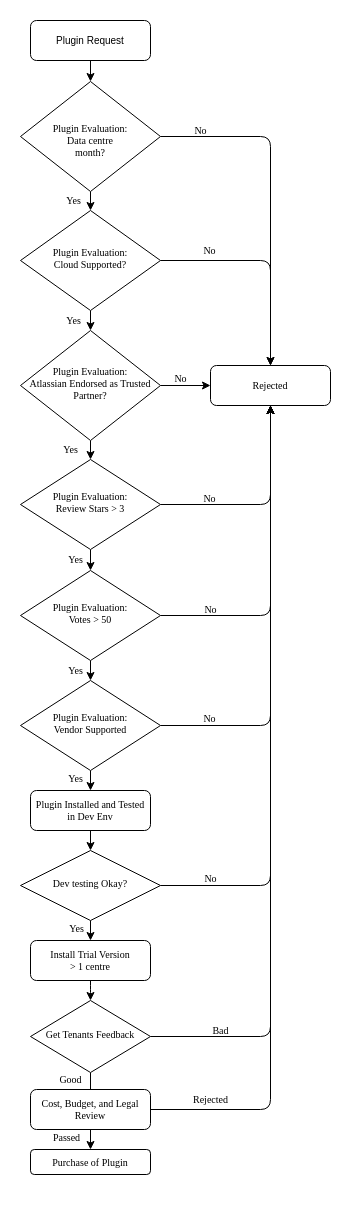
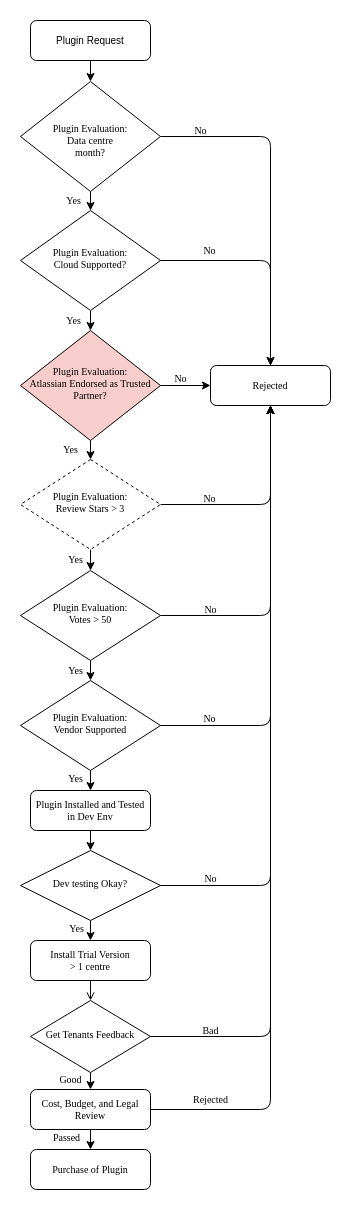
node "Plugin Evaluation: Atlassian Endorsed as Trusted Partner?": fillcolor #ffffff -> #f8cecc
node "Plugin Evaluation: Review Stars > 3": style solid -> dashed
edge "Install Trial Version> 1 centre" -> "Get Tenants Feedback": arrowhead classic -> open
node "Bad": moved (221, 1031) -> (211, 1031)
edge "Get Tenants Feedback" -- "Cost, Budget, and Legal Review": arrowhead none -> classic
node "Purchase of Plugin": size 120x25 -> 120x40
